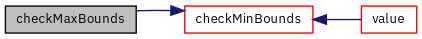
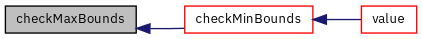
edge "checkMaxBounds" -> "checkMinBounds": reversed
